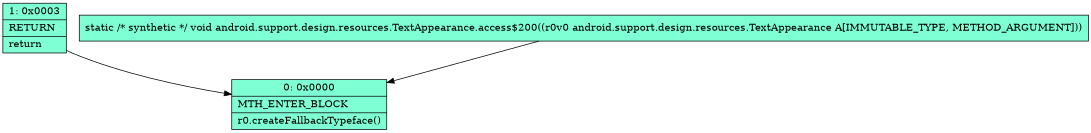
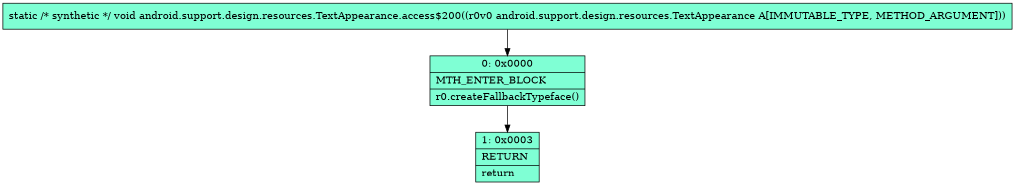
edge "1: 0x0003" -> "0: 0x0000": reversed
